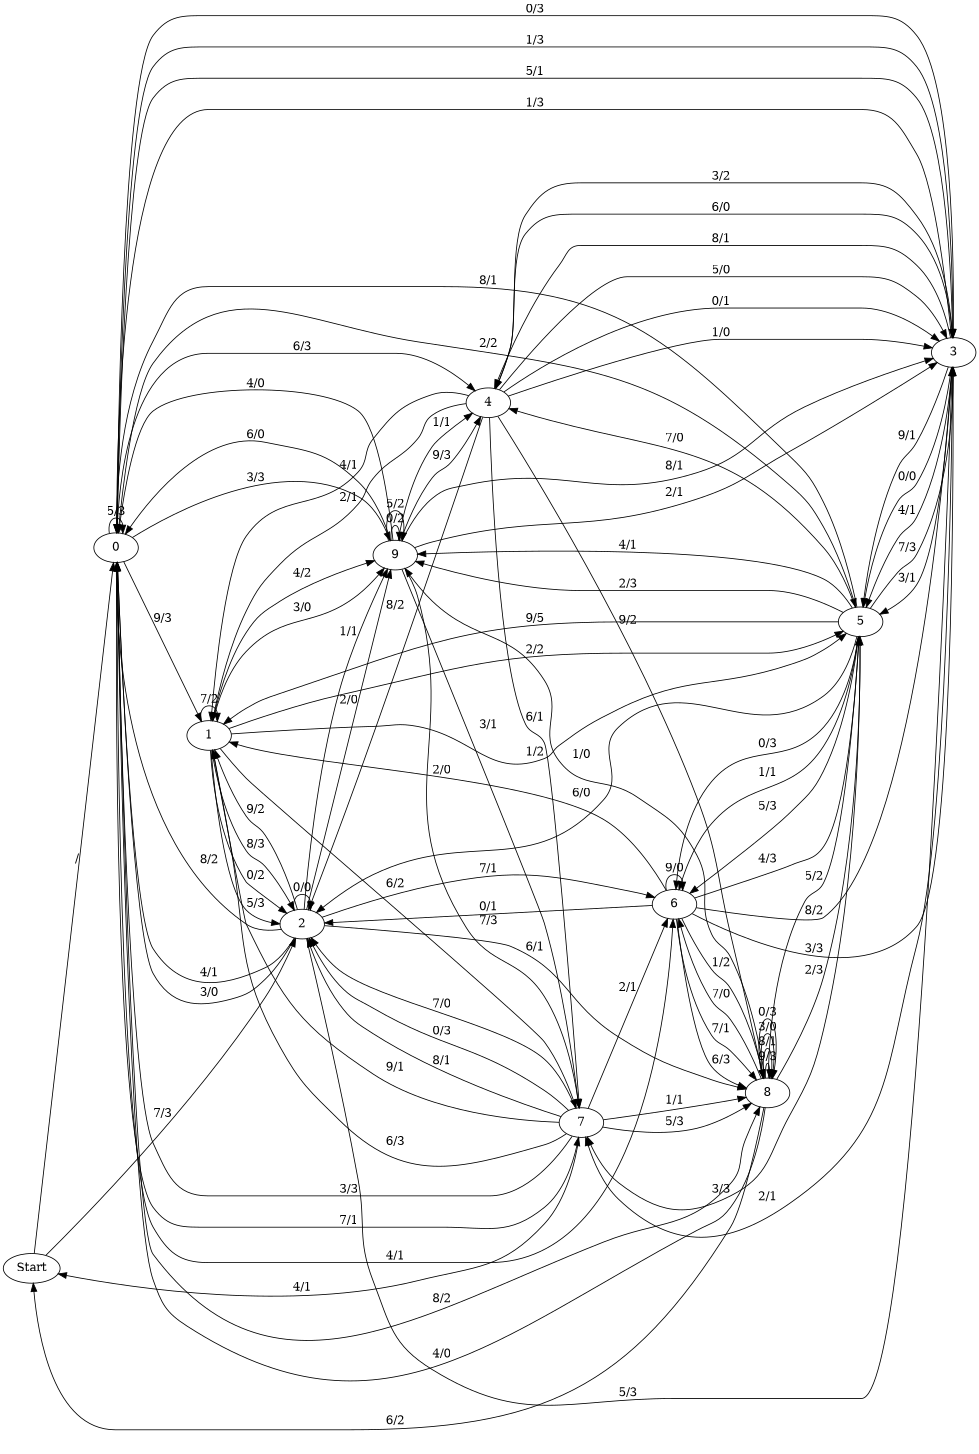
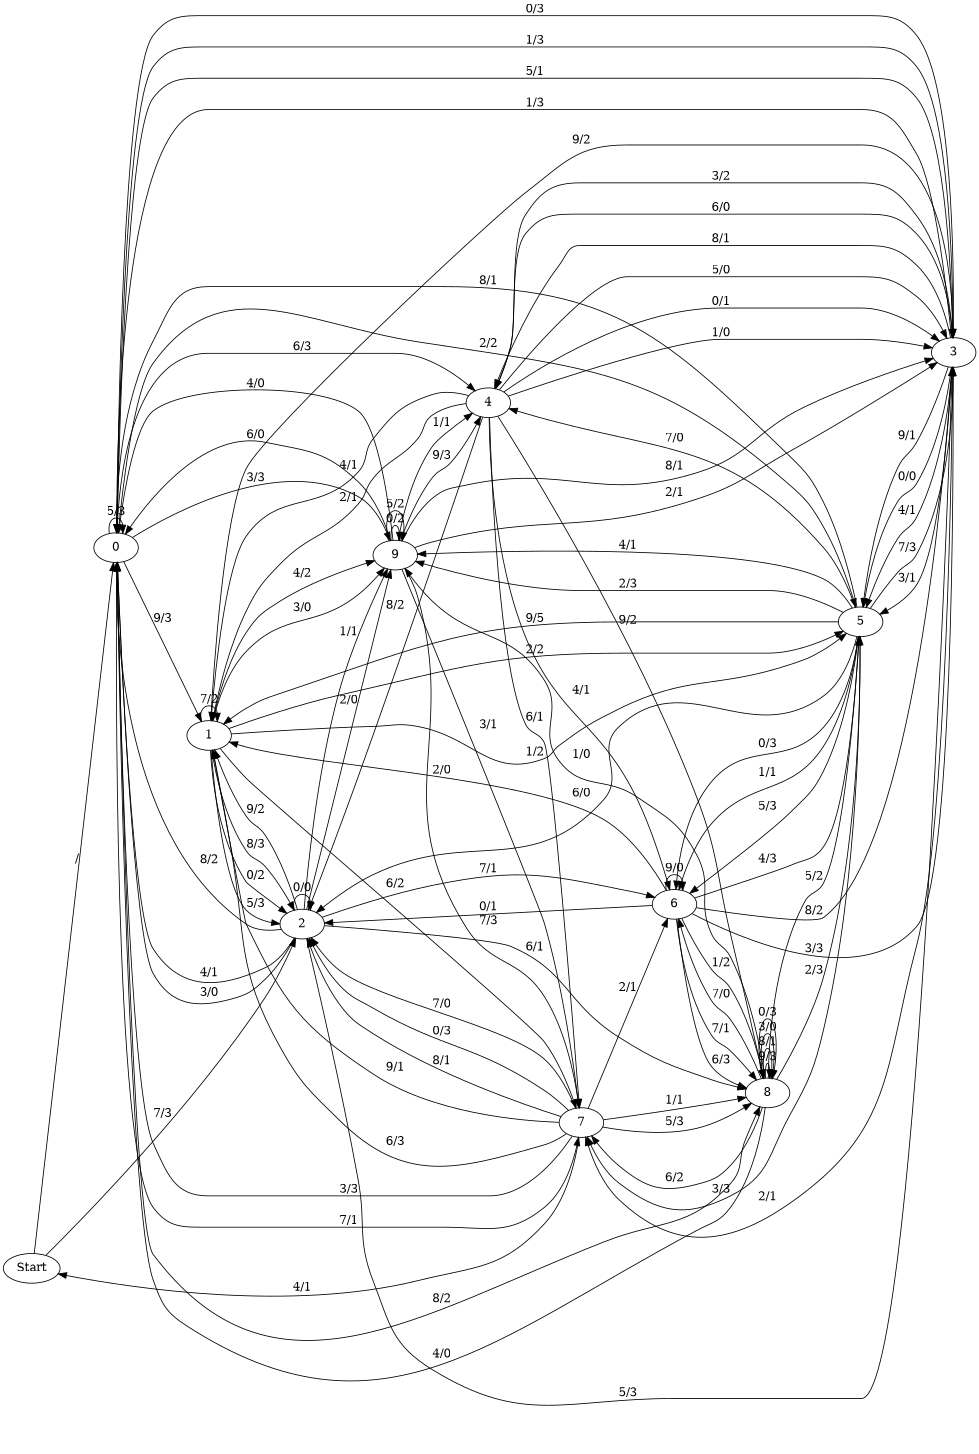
edge "1" -> "3": added, label "9/2"
edge "0" -> "6": now "4" -> "6"
edge "8" -> "Start": now "8" -> "7"
